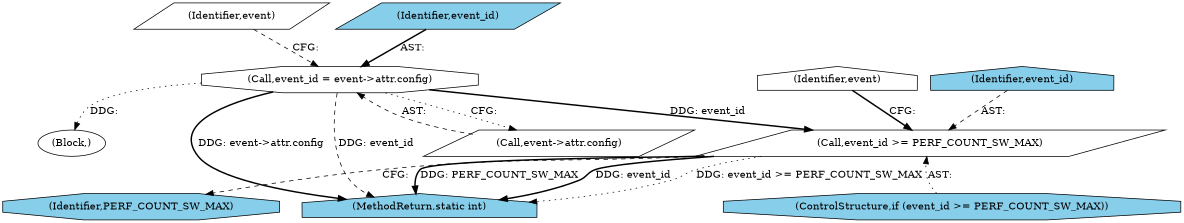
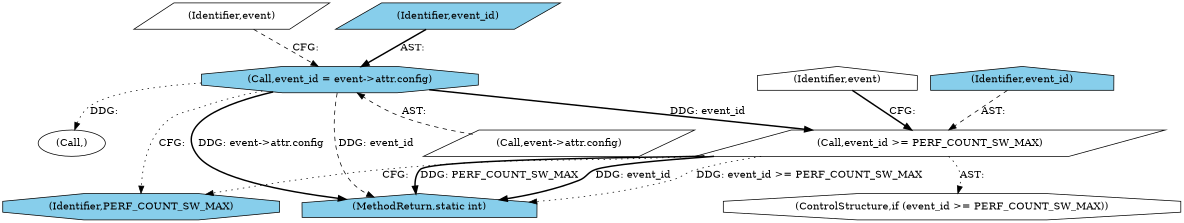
node "(Call,event_id = event->attr.config)": fillcolor white -> skyblue
edge "(Call,event_id = event->attr.config)" -> "(Call,event->attr.config)": now "(Call,event_id = event->attr.config)" -> "(Identifier,PERF_COUNT_SW_MAX)"
node "(Block,)": label "(Block,)" -> "(Call,)"
edge "(Call,event_id >= PERF_COUNT_SW_MAX)" -> "(Identifier,PERF_COUNT_SW_MAX)": style dashed -> dotted
edge "(ControlStructure,if (event_id >= PERF_COUNT_SW_MAX))" -> "(Call,event_id >= PERF_COUNT_SW_MAX)": reversed
node "(ControlStructure,if (event_id >= PERF_COUNT_SW_MAX))": fillcolor skyblue -> white
